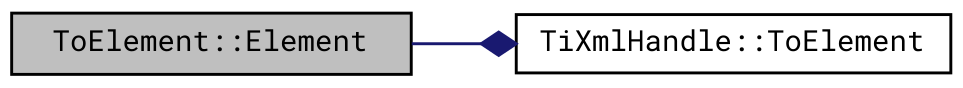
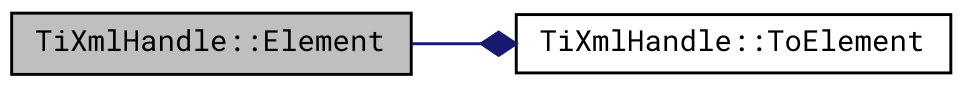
node "ToElement::Element": label "ToElement::Element" -> "TiXmlHandle::Element"
